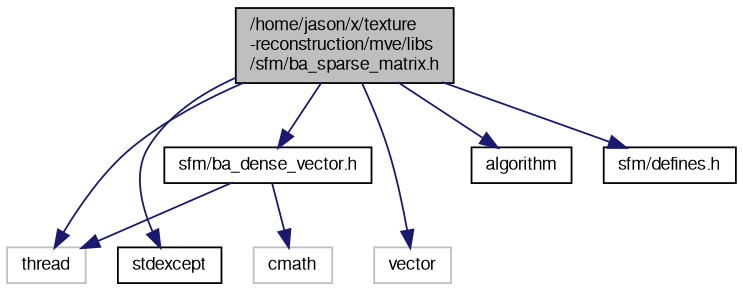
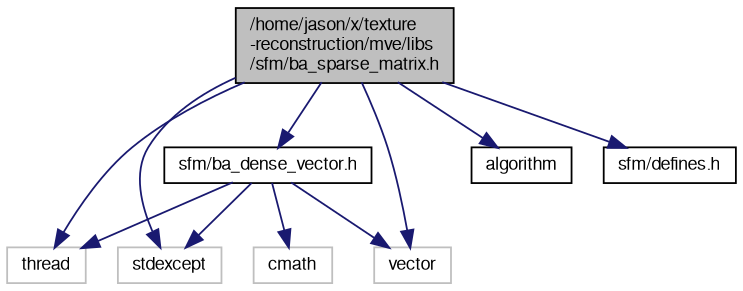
edge "sfm/ba_dense_vector.h" -> "stdexcept": added
edge "sfm/ba_dense_vector.h" -> "vector": added
node "stdexcept": color black -> grey75
